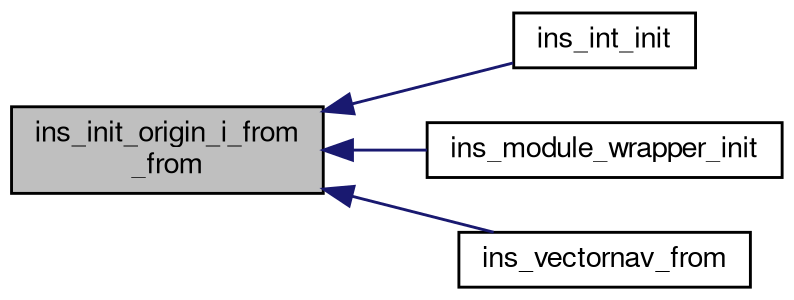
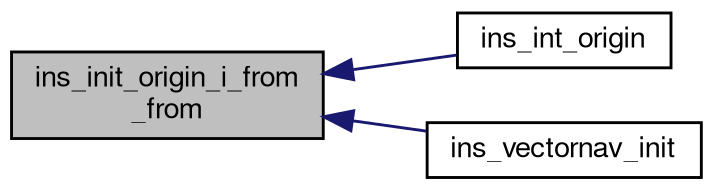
node "ins_int_init": label "ins_int_init" -> "ins_int_origin"
node "ins_module_wrapper_init": removed
node "ins_vectornav_from": label "ins_vectornav_from" -> "ins_vectornav_init"
